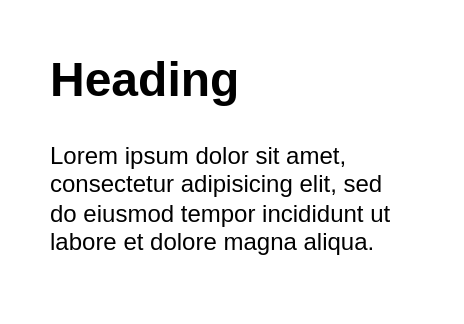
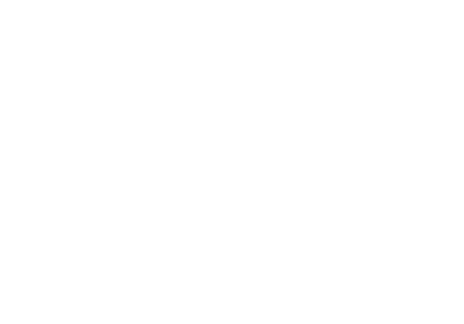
node "HeadingLorem ipsum dolor sit amet, consectetur adipisicing elit, sed do eiusmod tempor incididunt ut labore et dolore magna aliqua.": removed
